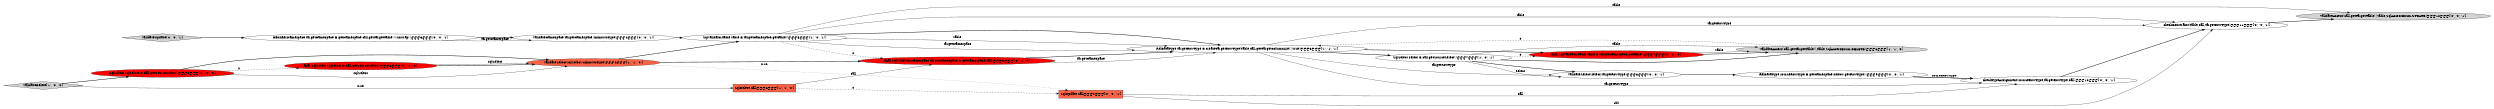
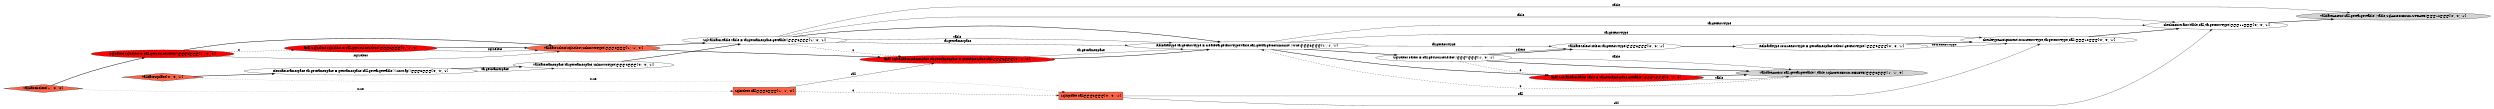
node "validateUpdate['0', '0', '1']": fillcolor lightgray -> tomato
edge "validateSelect(sqlSelect,unknownType)@@@4@@@['1', '1', '0']" -> "SqlUpdate call@@@2@@@['0', '0', '1']": now "validateUpdate['0', '0', '1']" -> "SqlUpdate call@@@2@@@['0', '0', '1']"
node "validateDelete['1', '0', '0']": fillcolor lightgray -> tomato
edge "validateDelete['1', '0', '0']" -> "SqlDelete call@@@2@@@['1', '1', '0']": style solid -> dotted
